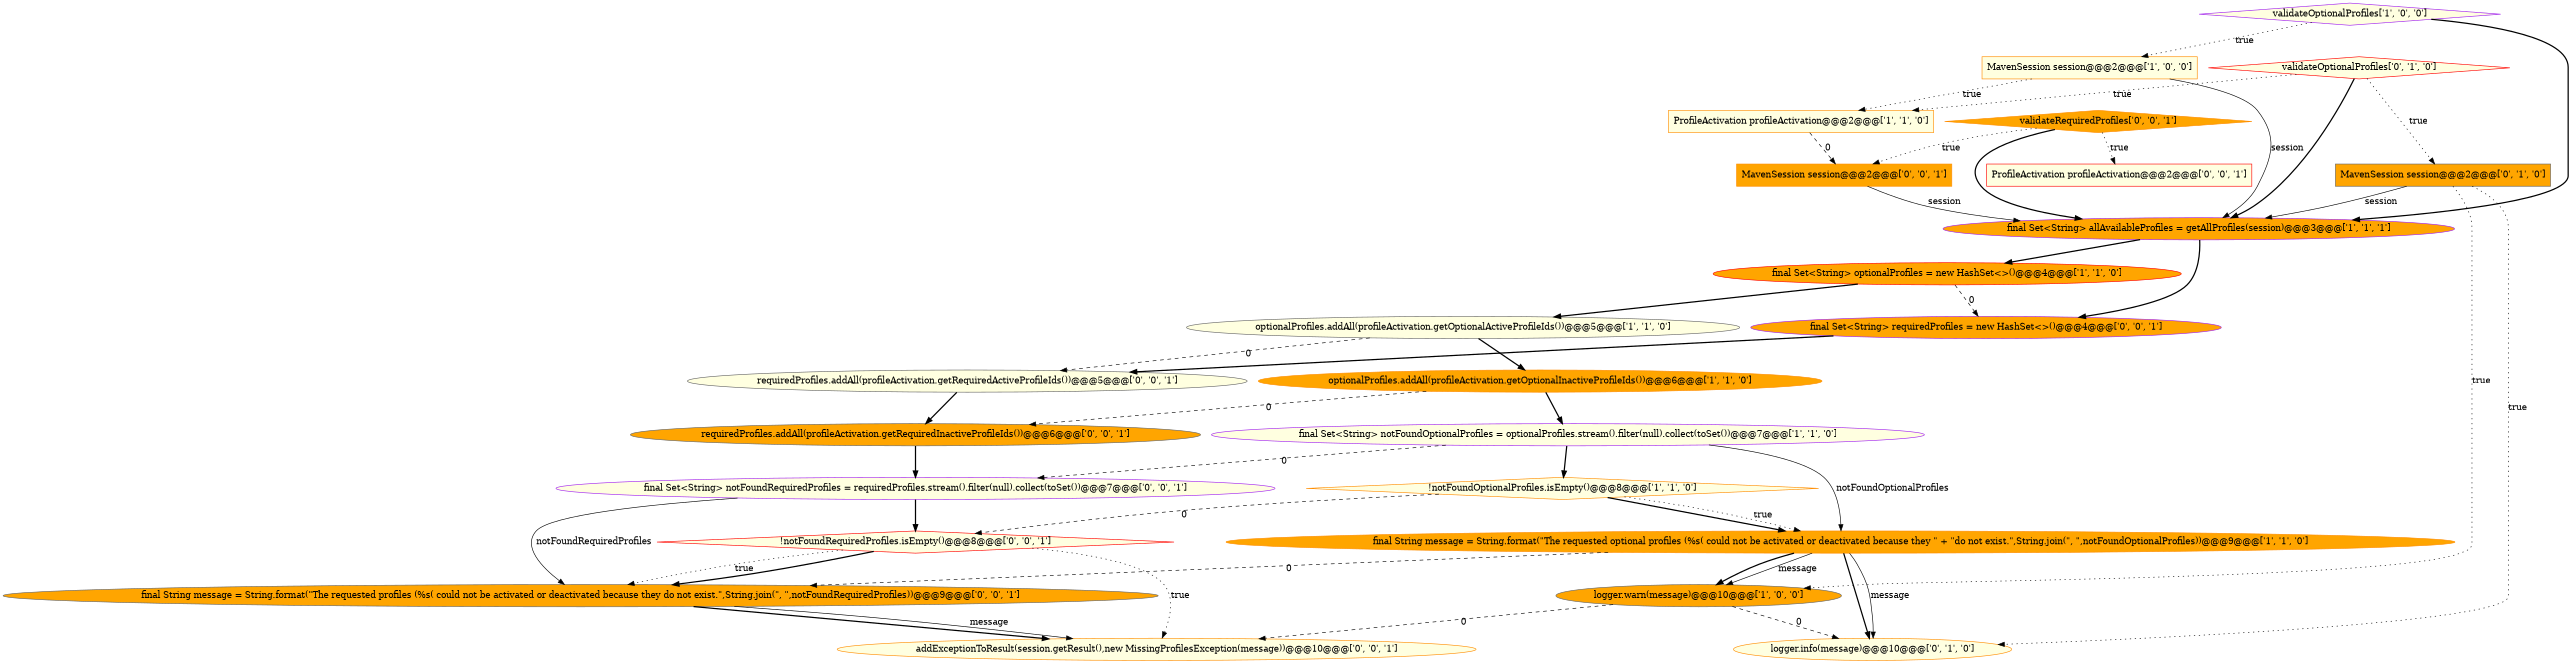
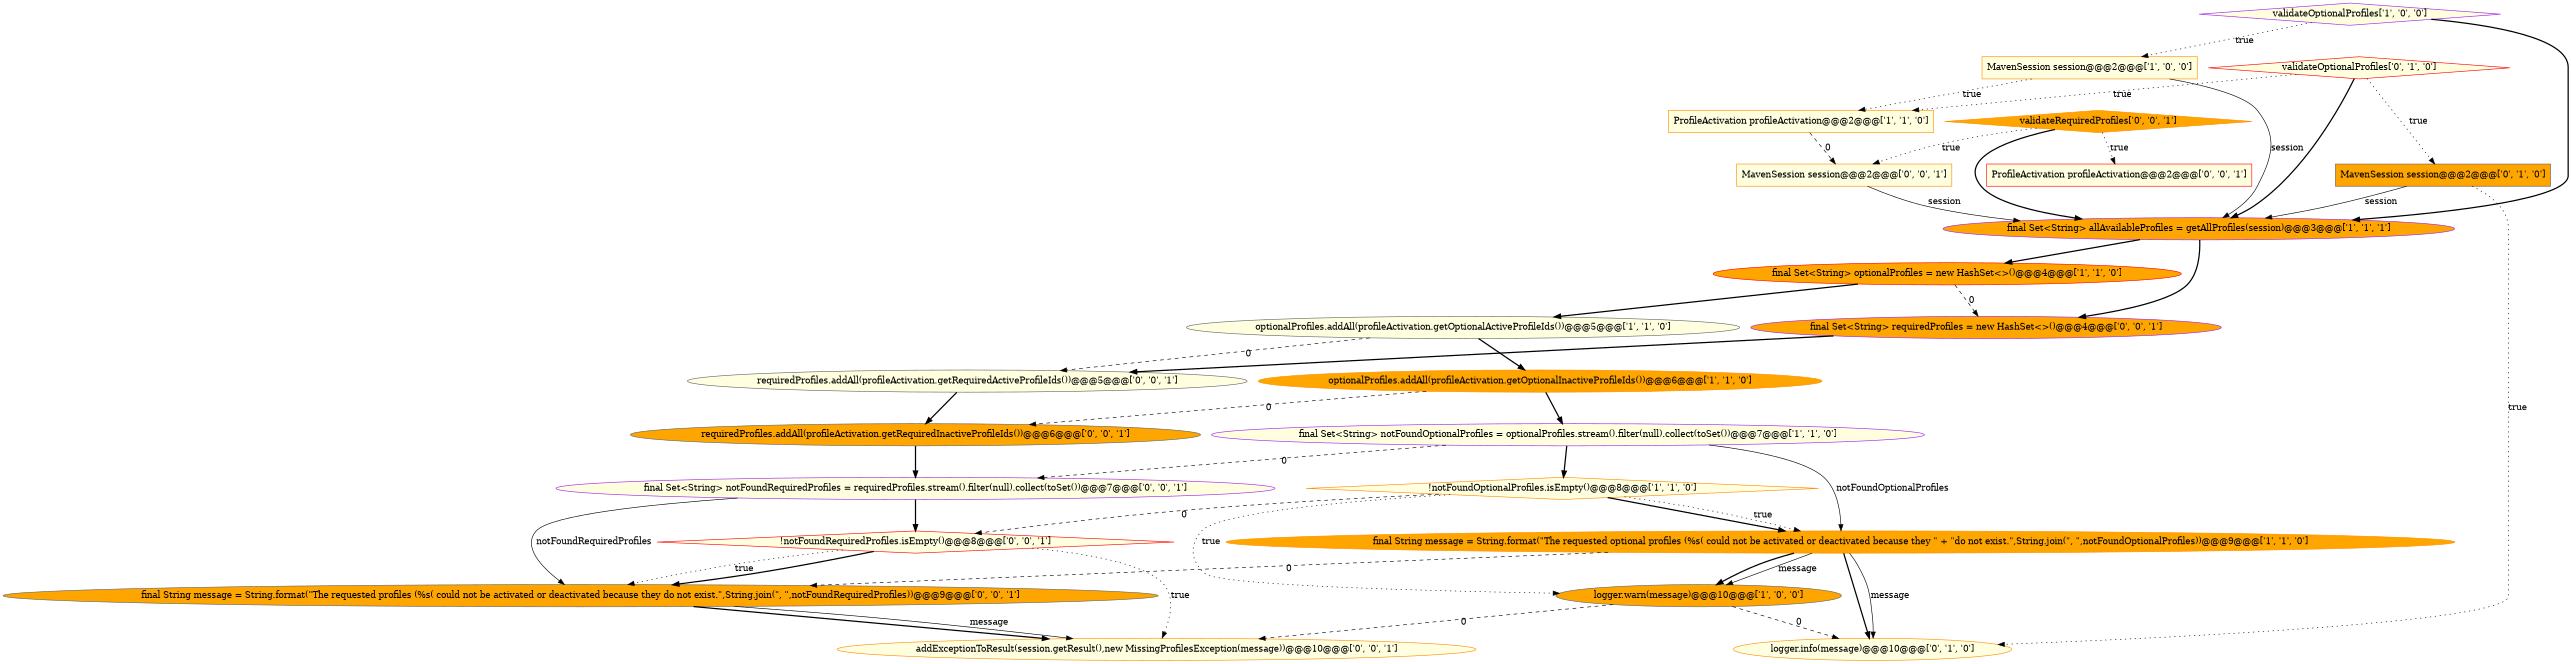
node "MavenSession session@@@2@@@['0', '0', '1']": fillcolor orange -> lightyellow
edge "MavenSession session@@@2@@@['0', '1', '0']" -> "logger.warn(message)@@@10@@@['1', '0', '0']": now "!notFoundOptionalProfiles.isEmpty()@@@8@@@['1', '1', '0']" -> "logger.warn(message)@@@10@@@['1', '0', '0']"
